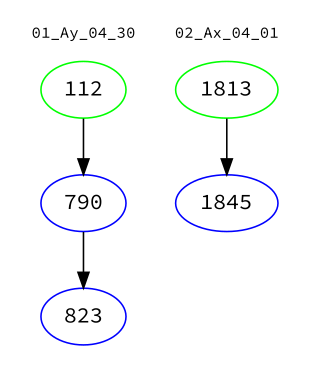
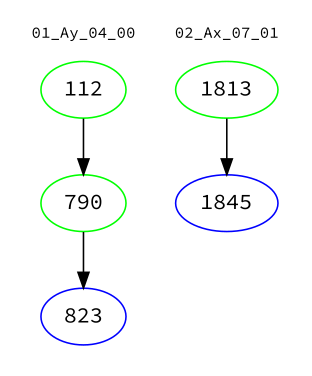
cluster "01_Ay_04_30": label "01_Ay_04_30" -> "01_Ay_04_00"
cluster "02_Ax_04_01": label "02_Ax_04_01" -> "02_Ax_07_01"
node "790": color blue -> green
